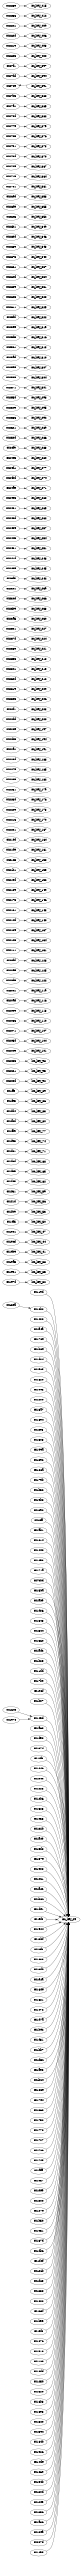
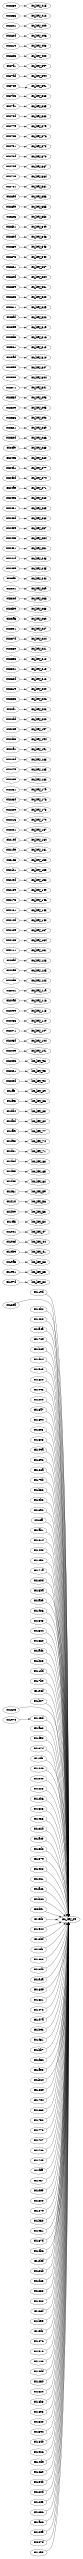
edge "loc_key_391" -> "0x27c9": reversed
edge "0x13ea" -> "0x18b2": now "0x13ea" -> "loc_key_29"
node "0x7cbd": label "0x7cbd" -> "0x1cbd"
edge "0x164c" -> "0x145d": now "0x164c" -> "loc_key_29"
node "0x1de1": label "0x1de1" -> "0x0de1"
